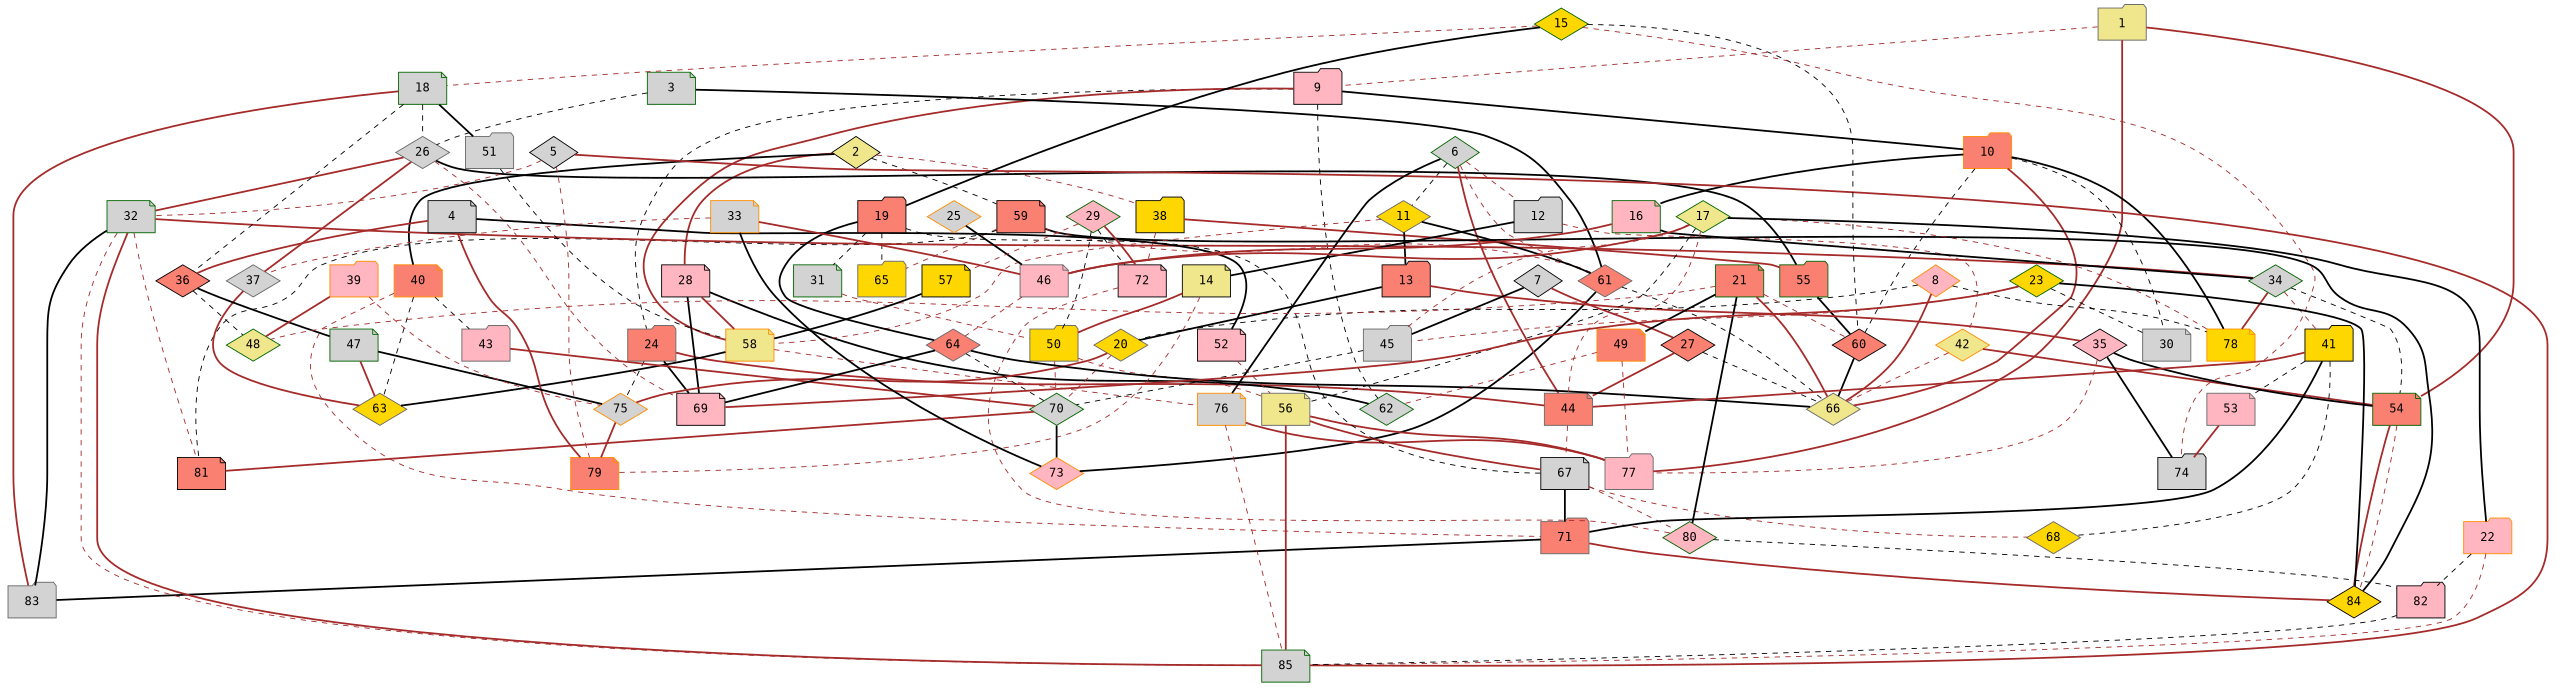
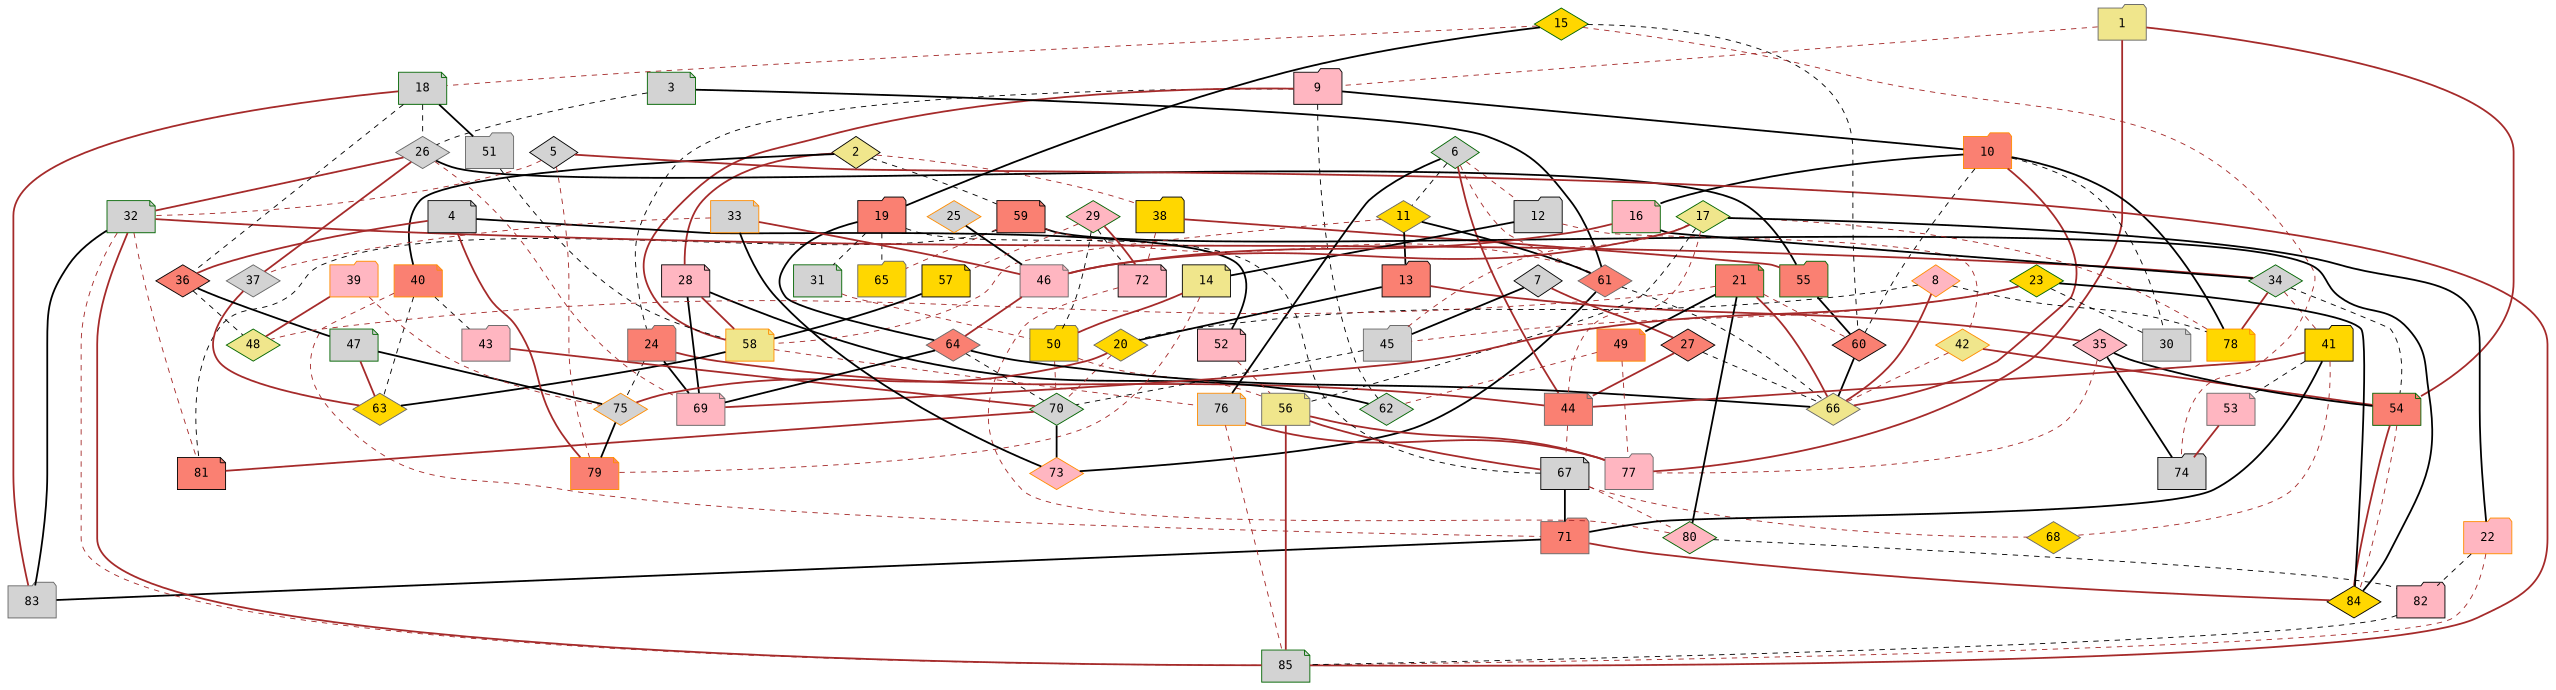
edge "46" -- "64": style dashed -> bold
node "69": color black -> gray40
edge "75" -- "79": color brown -> black
edge "41" -- "68": color black -> brown
